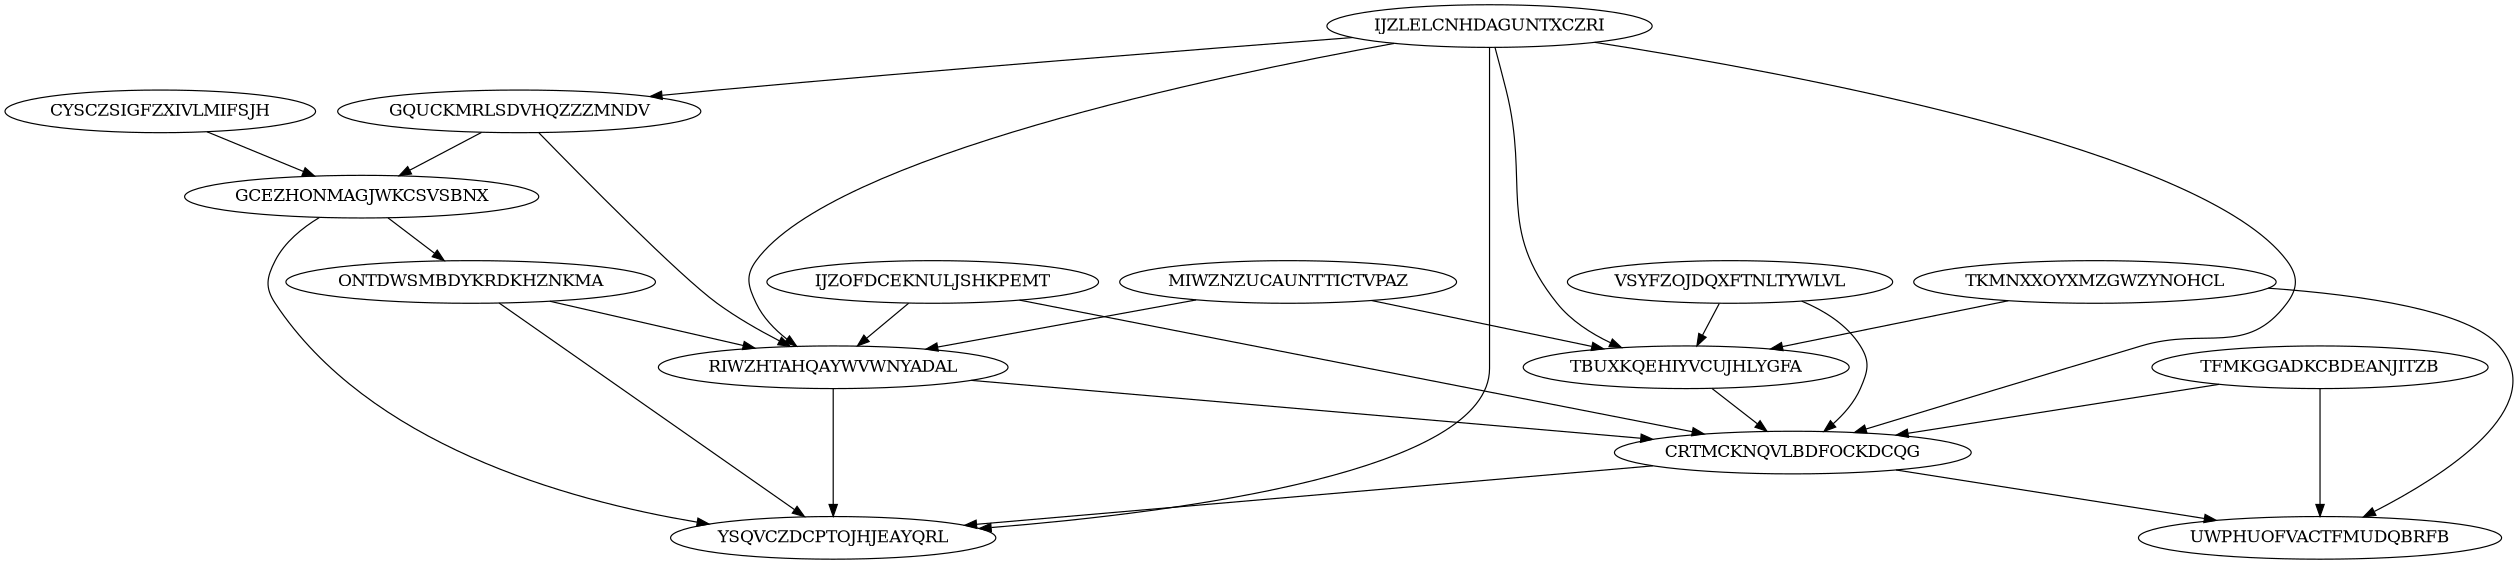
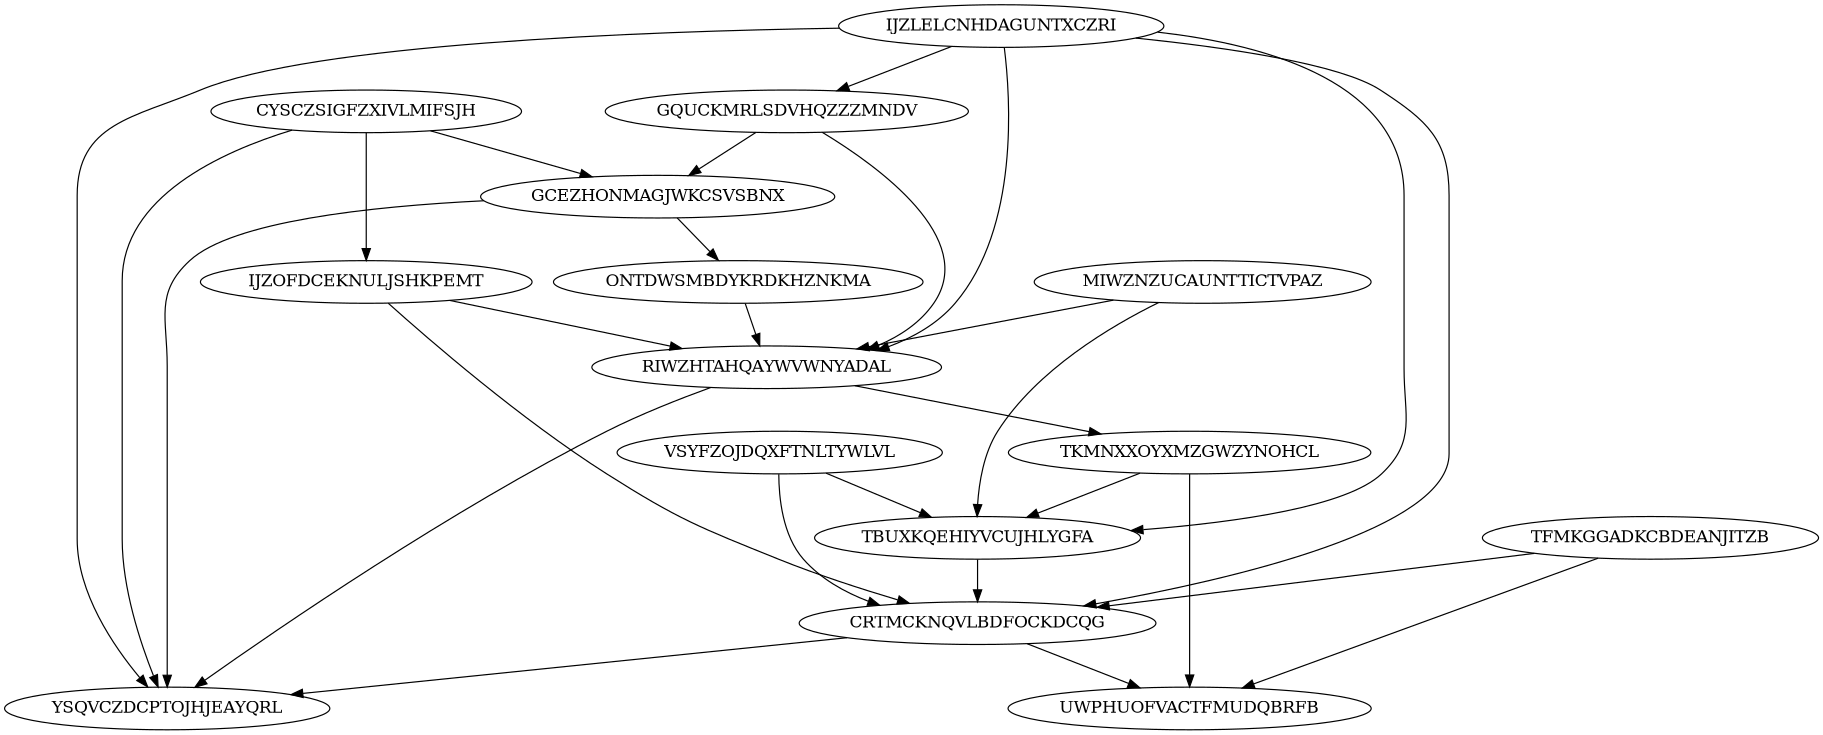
edge "CYSCZSIGFZXIVLMIFSJH" -> "IJZOFDCEKNULJSHKPEMT": added
edge "ONTDWSMBDYKRDKHZNKMA" -> "YSQVCZDCPTOJHJEAYQRL": now "CYSCZSIGFZXIVLMIFSJH" -> "YSQVCZDCPTOJHJEAYQRL"
edge "RIWZHTAHQAYWVWNYADAL" -> "CRTMCKNQVLBDFOCKDCQG": now "RIWZHTAHQAYWVWNYADAL" -> "TKMNXXOYXMZGWZYNOHCL"
